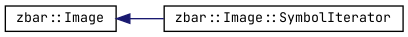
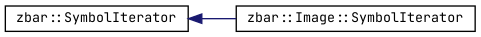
node "zbar::Image": label "zbar::Image" -> "zbar::SymbolIterator"
